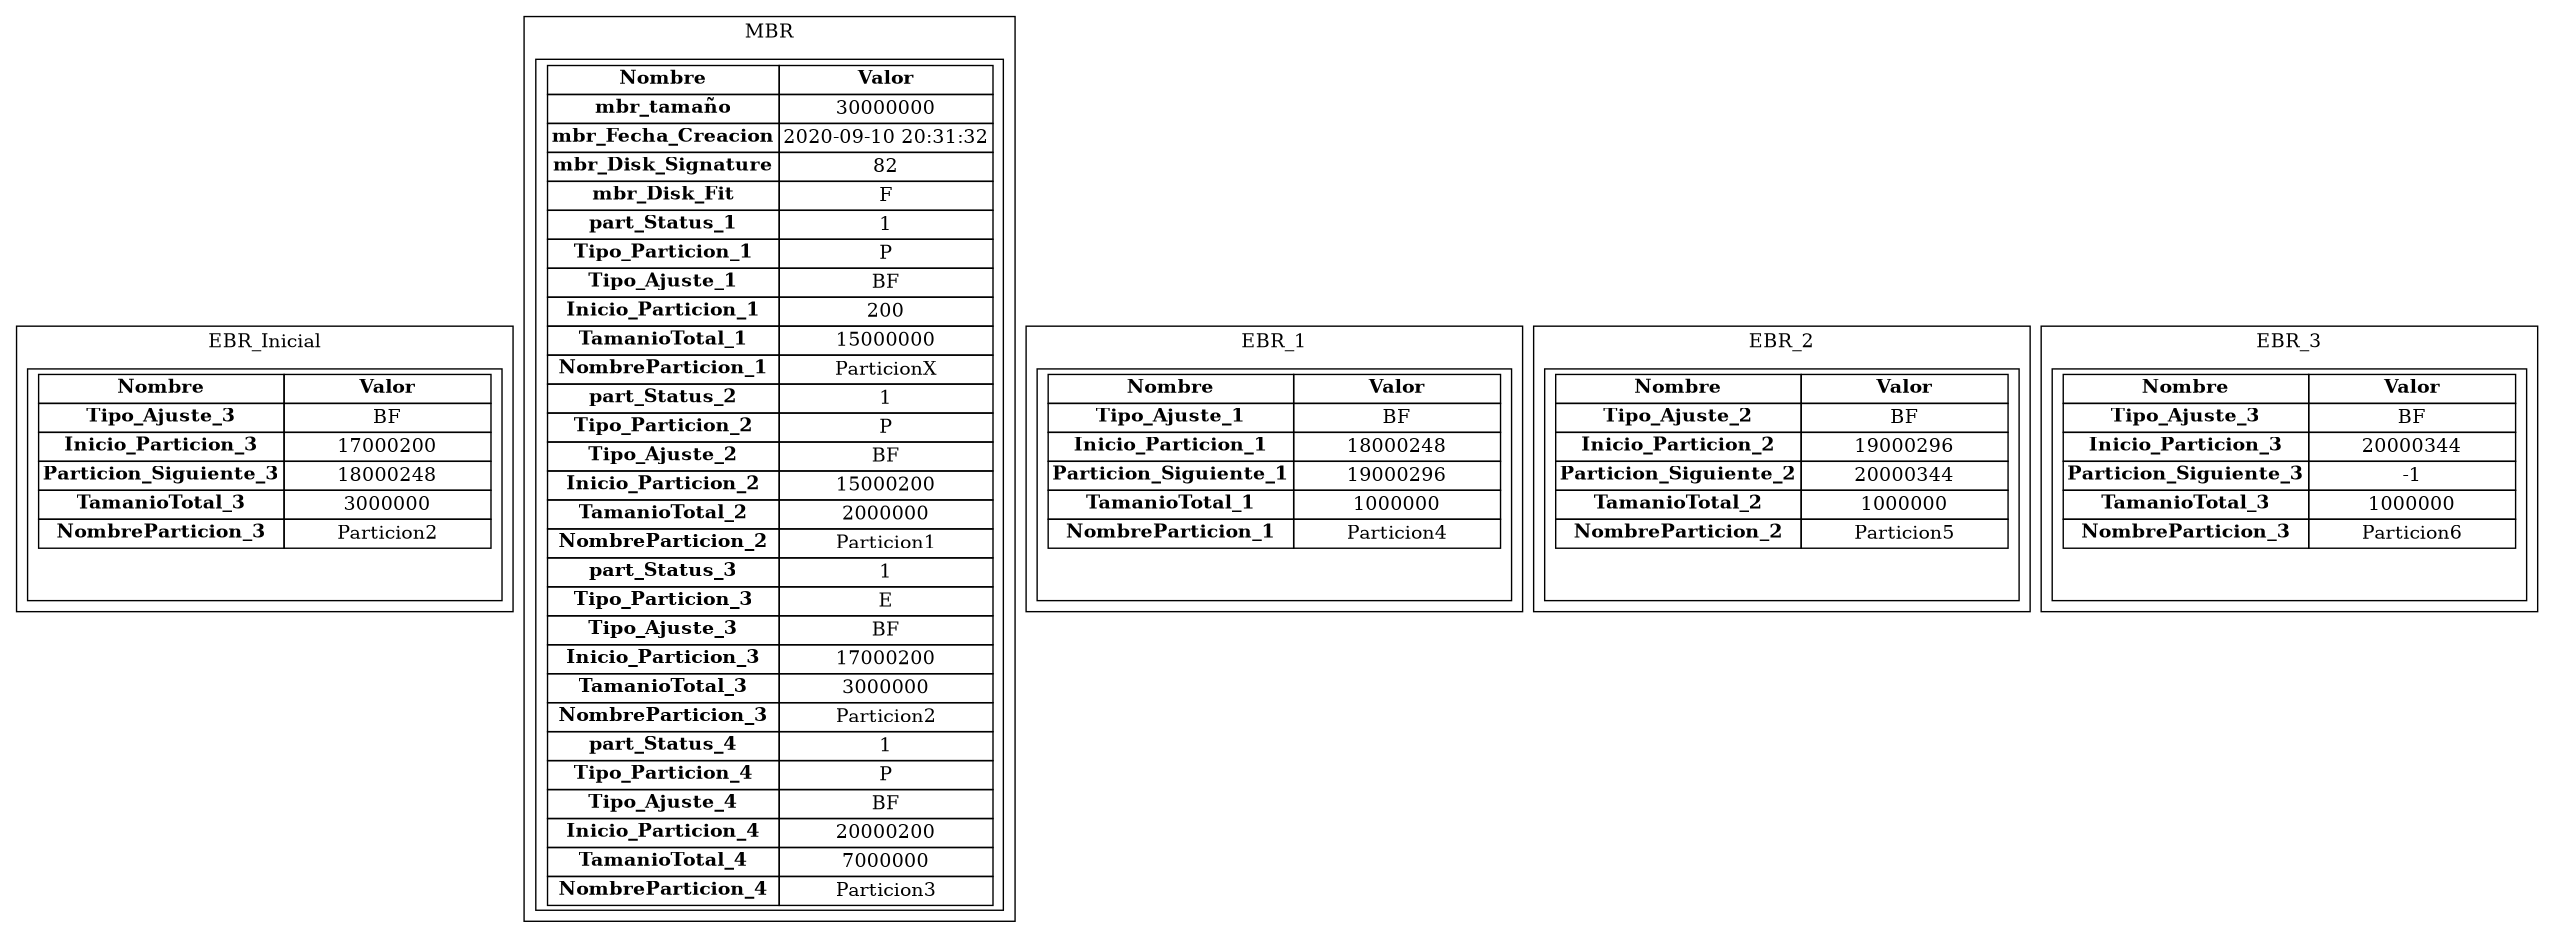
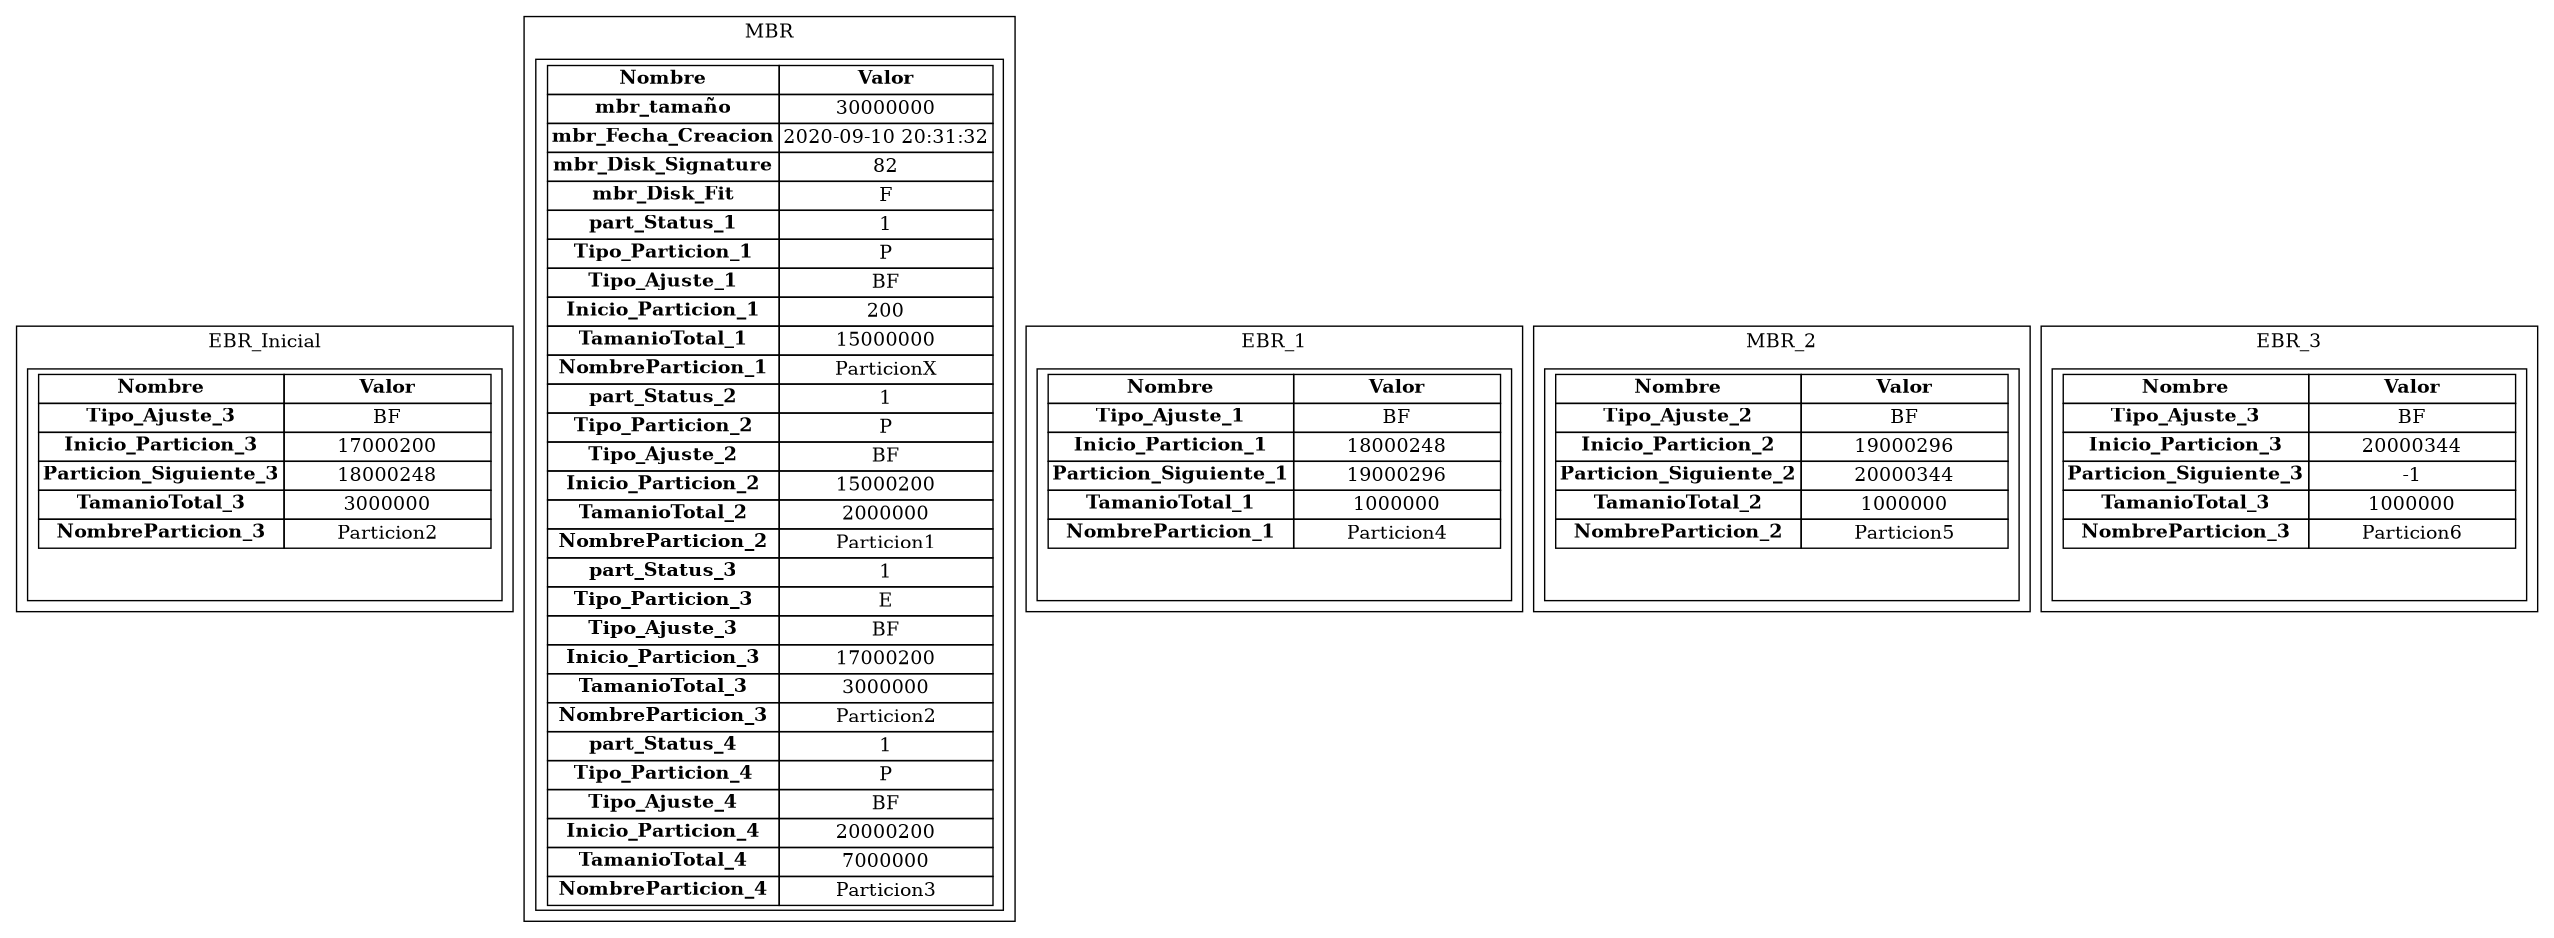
cluster "EBR_2": label "EBR_2" -> "MBR_2"
